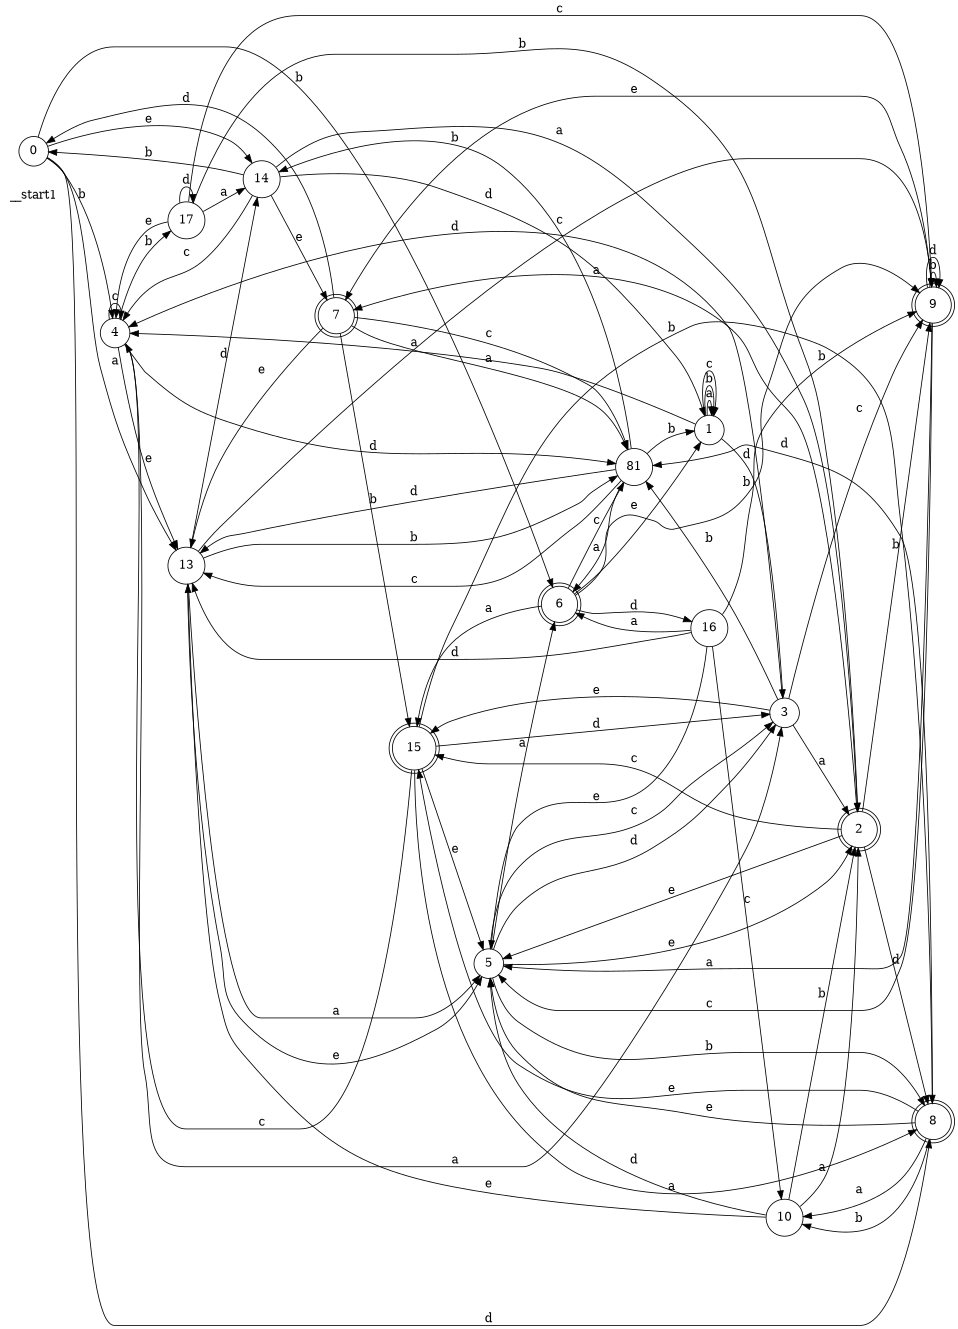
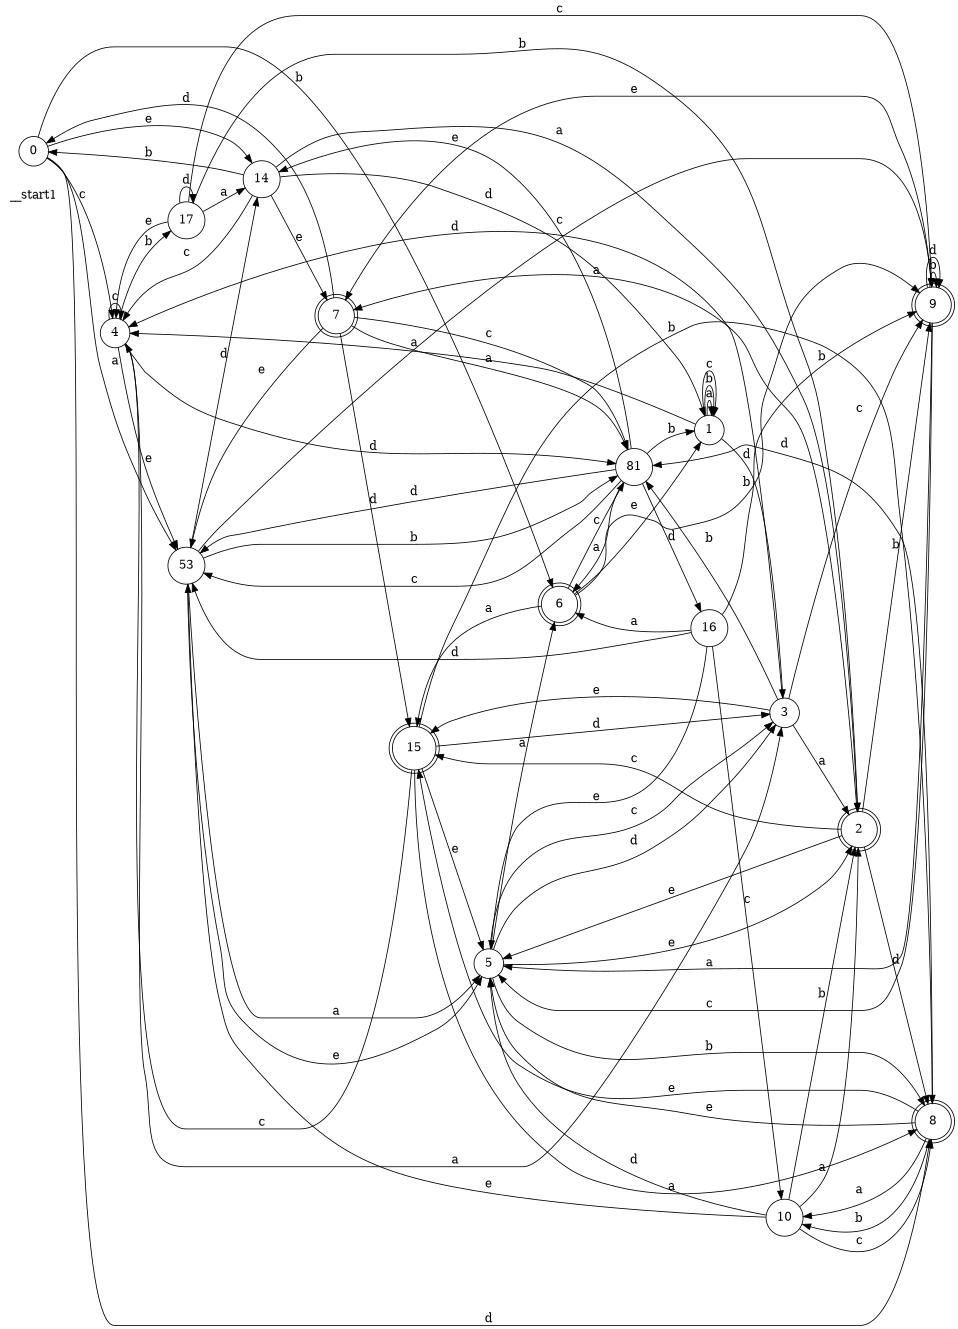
edge "81" -> "14": label "b" -> "e"
edge "0" -> "4": label "b" -> "c"
edge "7" -> "15": label "b" -> "d"
node "13": label "13" -> "53"
edge "6" -> "16": now "81" -> "16"
edge "10" -> "8": added, label "c"
